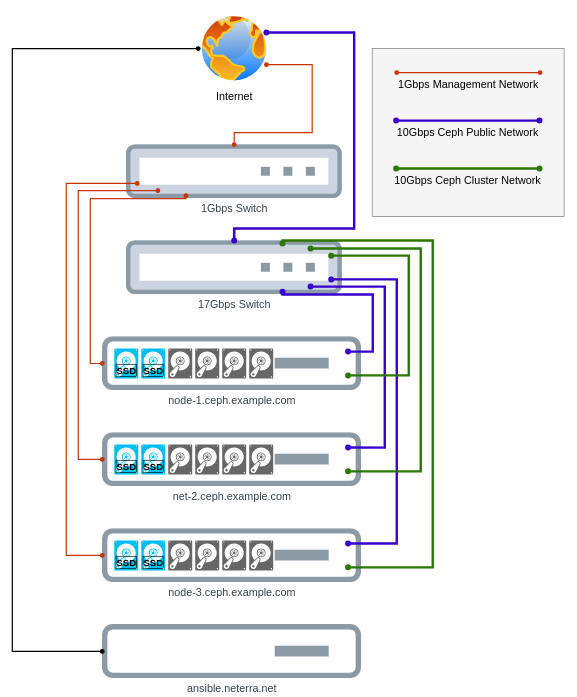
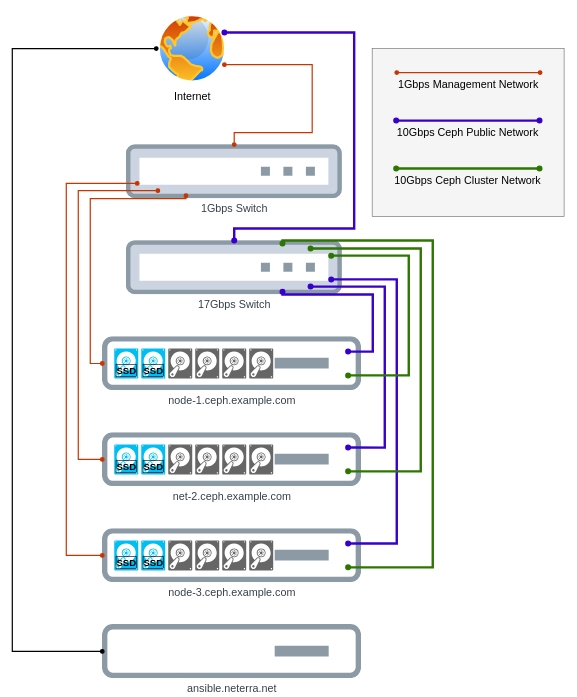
node "Internet": moved (234, 48) -> (192, 48)
